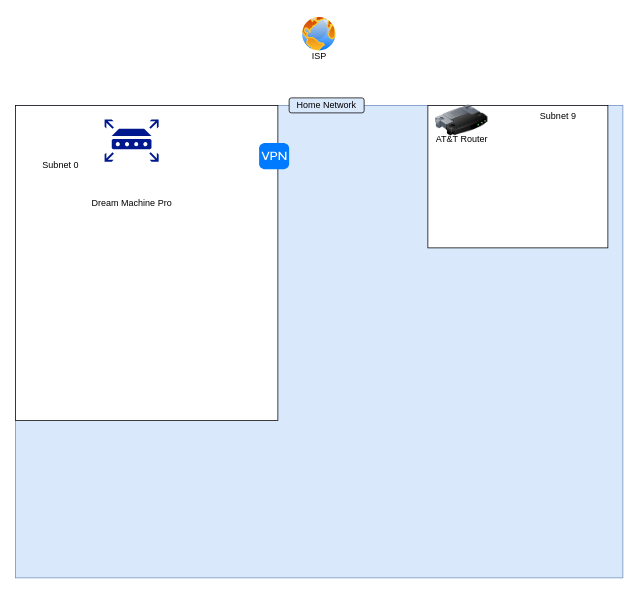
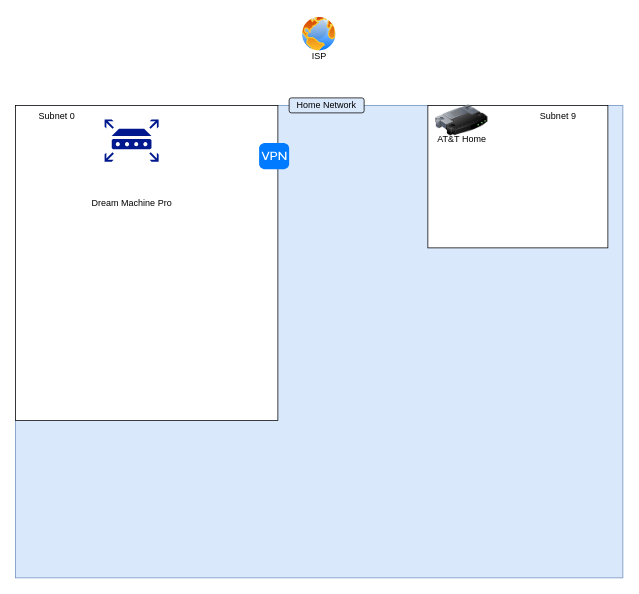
node "AT&T Router": label "AT&T Router" -> "AT&T Home"
node "Subnet 0": moved (60, 165) -> (57, 117)
